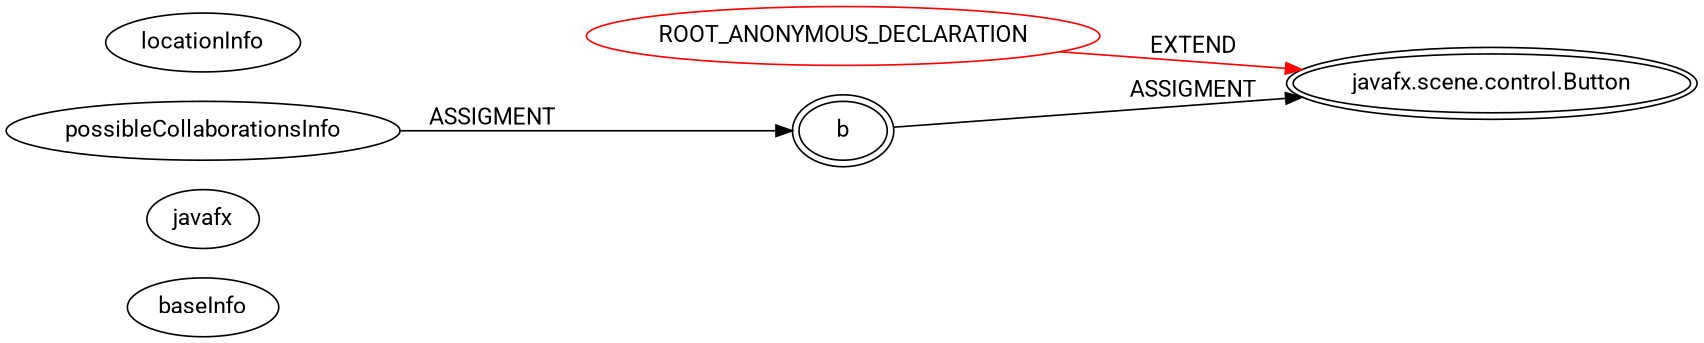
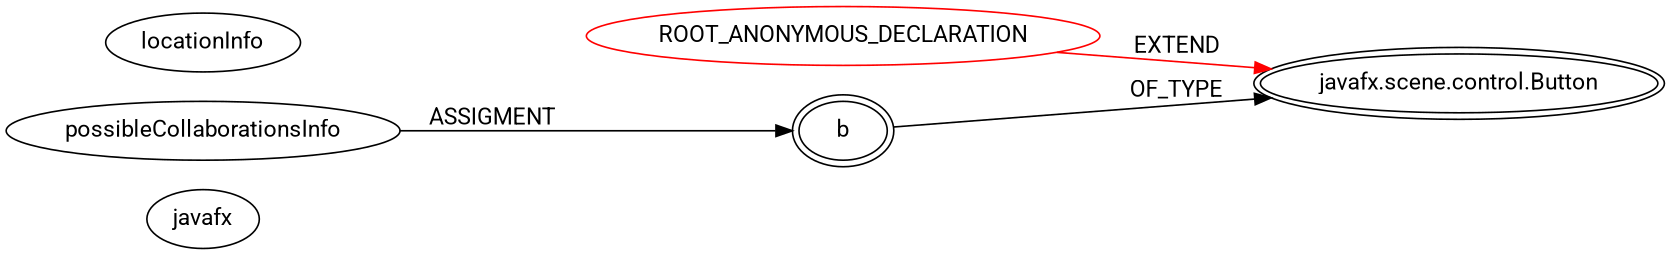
edge "b" -> "javafx.scene.control.Button": label "ASSIGMENT" -> "OF_TYPE"
node "baseInfo": removed
